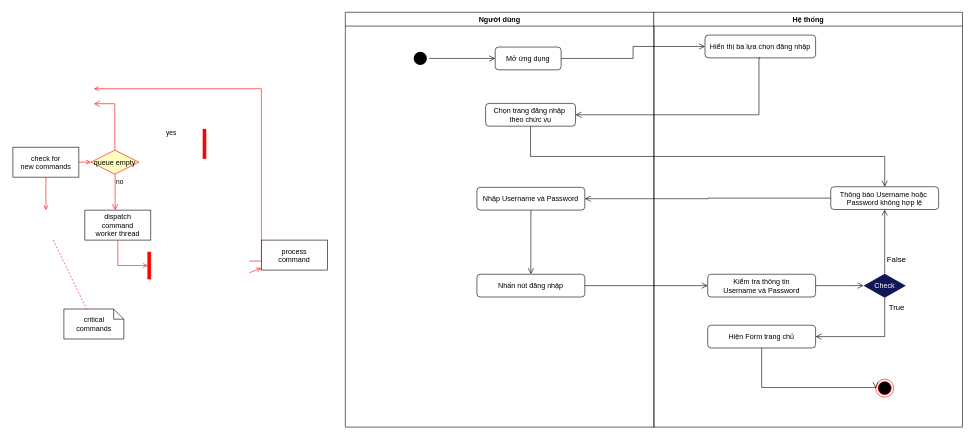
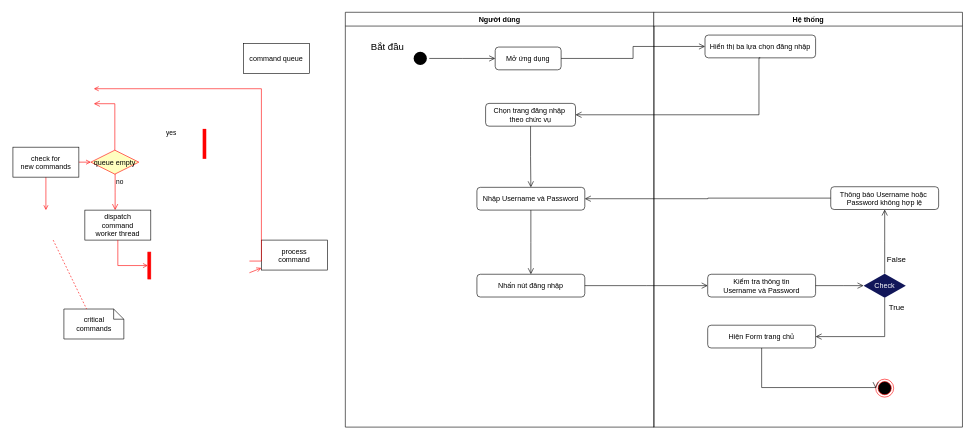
node "Bắt đầu": added
node "command queue": added
edge "Chọn trang đăng nhập theo chức vụ" -> "Thông báo Username hoặc Password không hợp lệ": now "Chọn trang đăng nhập theo chức vụ" -> "Nhập Username và Password"
